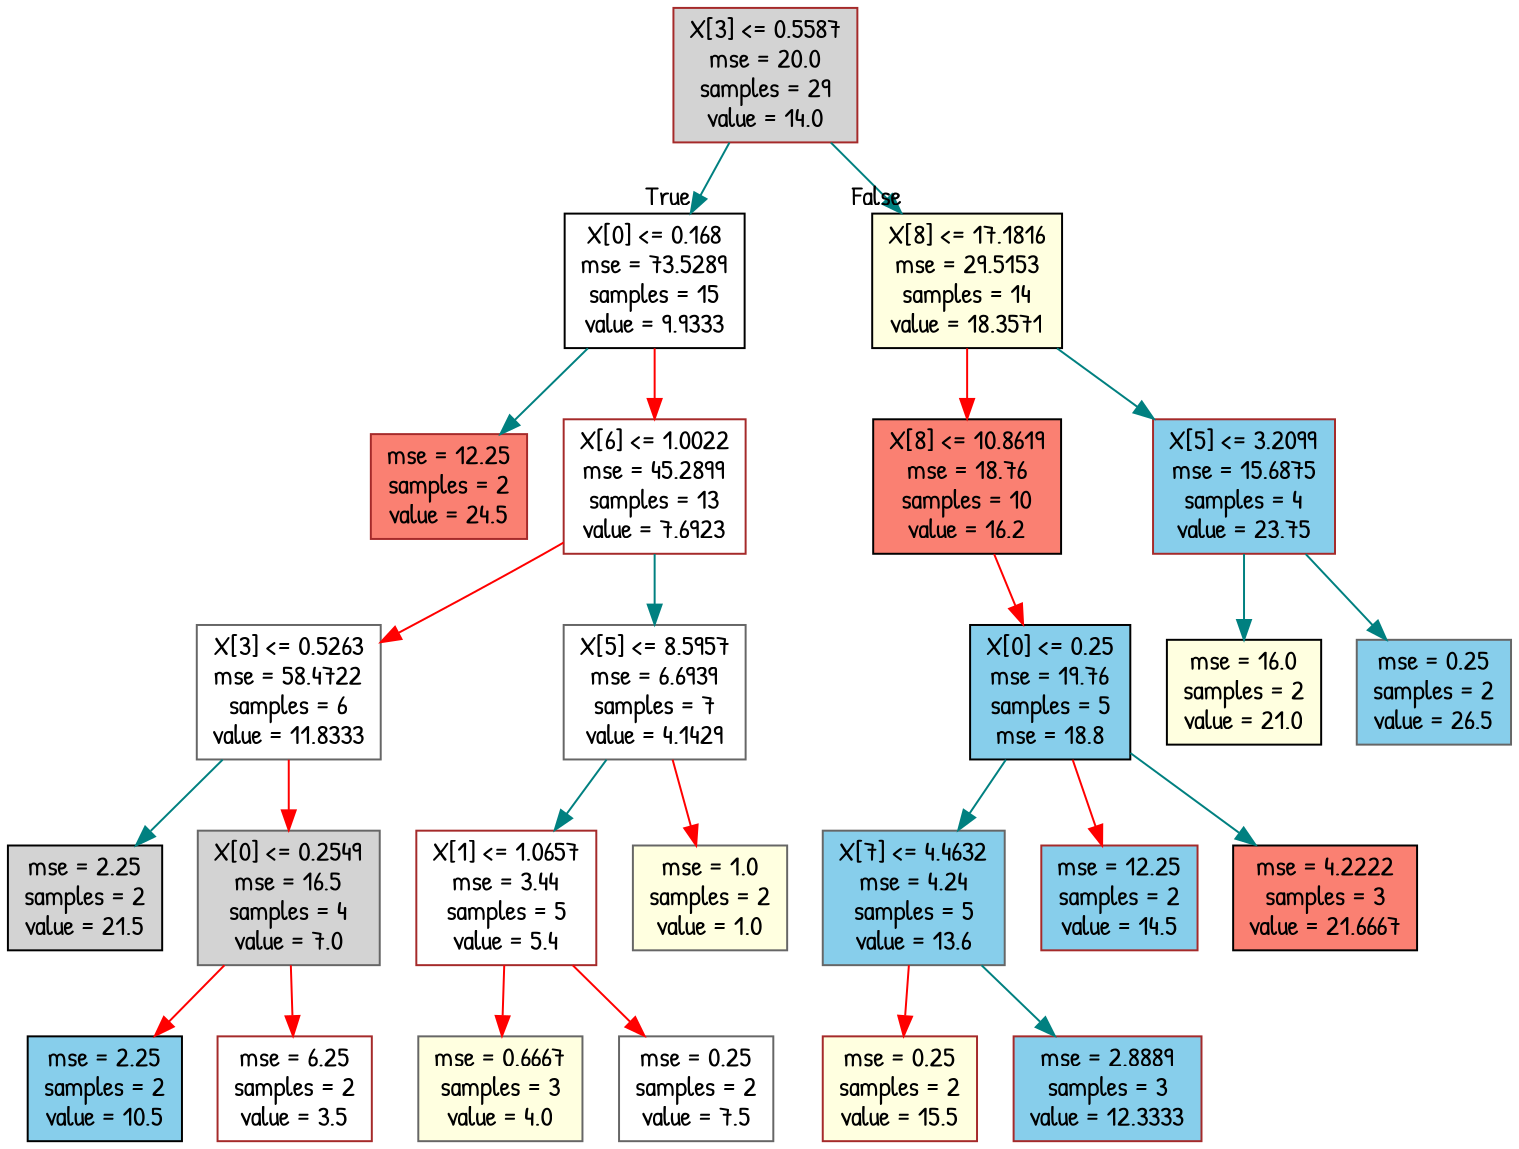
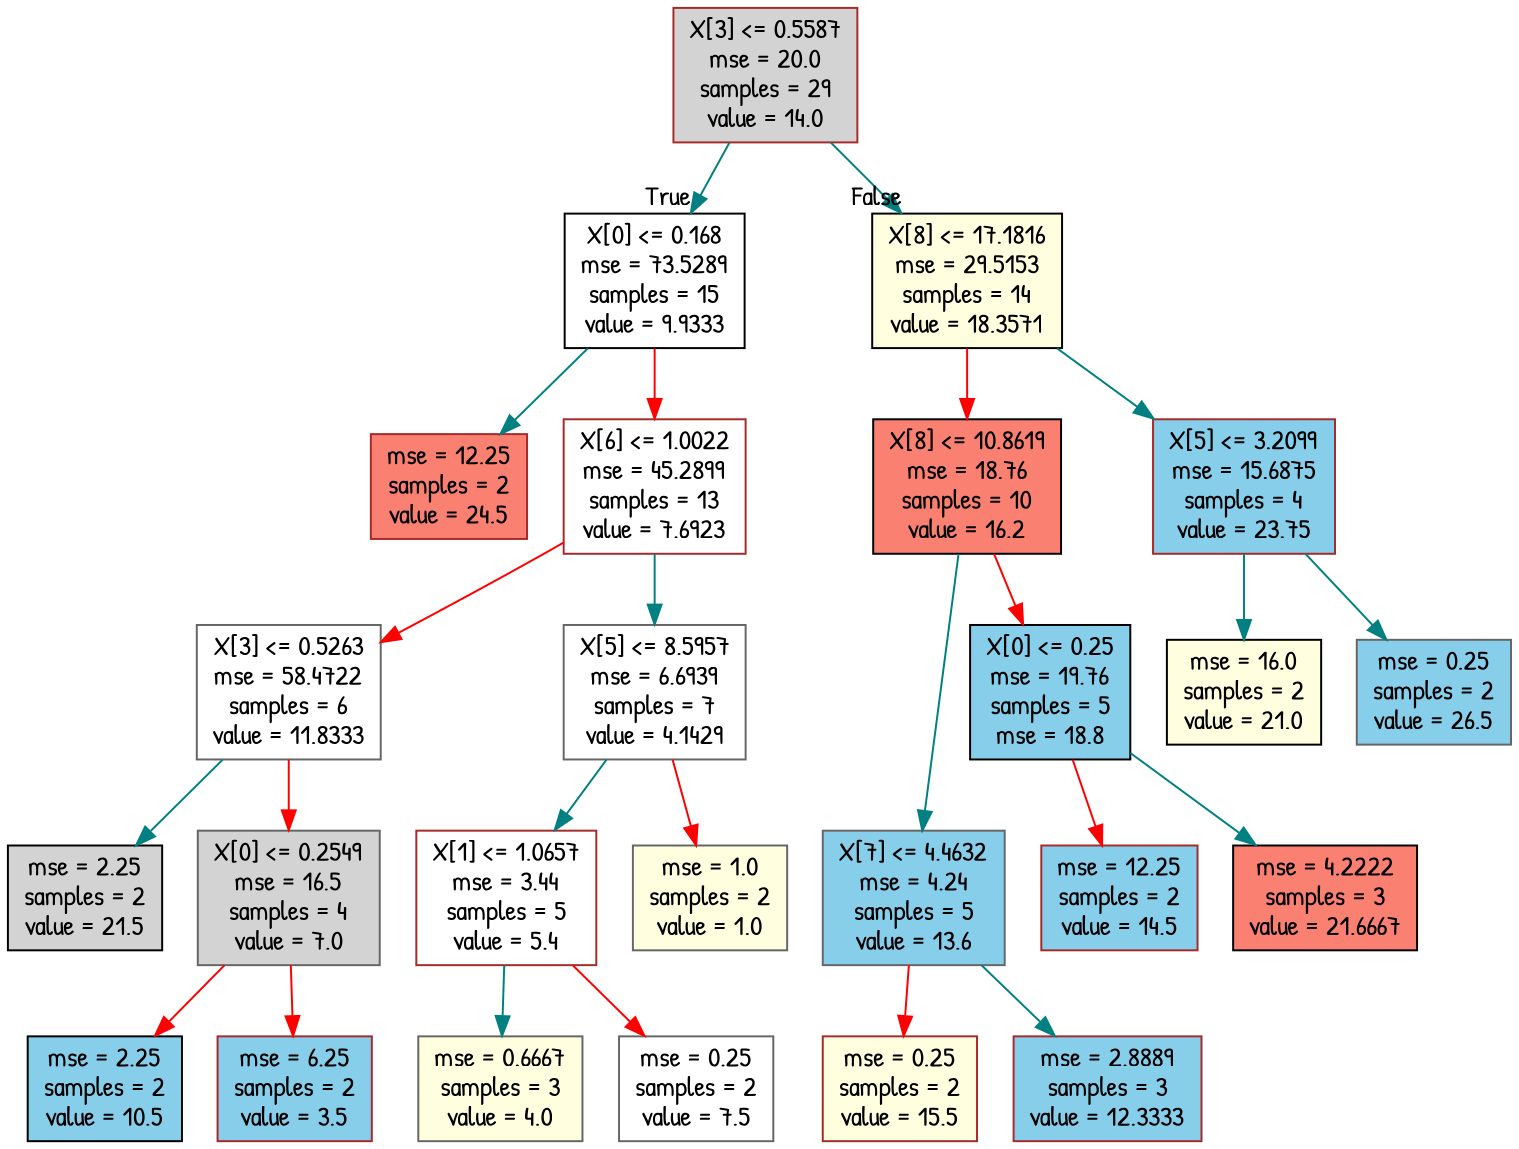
edge "X[0] <= 0.25 mse = 19.76 samples = 5 mse = 18.8" -> "X[7] <= 4.4632 mse = 4.24 samples = 5 value = 13.6": now "X[8] <= 10.8619 mse = 18.76 samples = 10 value = 16.2" -> "X[7] <= 4.4632 mse = 4.24 samples = 5 value = 13.6"
edge "X[1] <= 1.0657 mse = 3.44 samples = 5 value = 5.4" -> "mse = 0.6667 samples = 3 value = 4.0": color red -> teal
node "mse = 6.25 samples = 2 value = 3.5": fillcolor white -> skyblue
